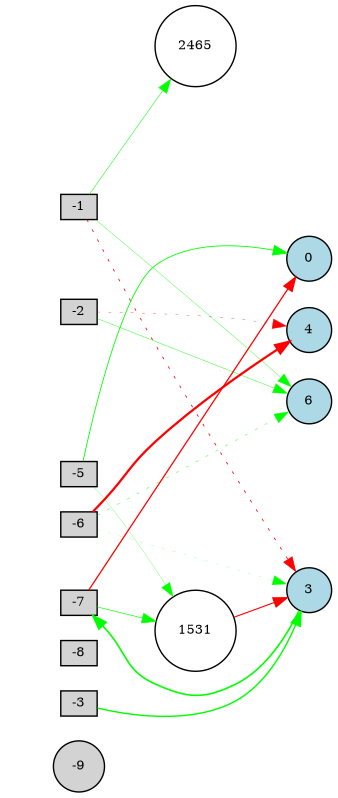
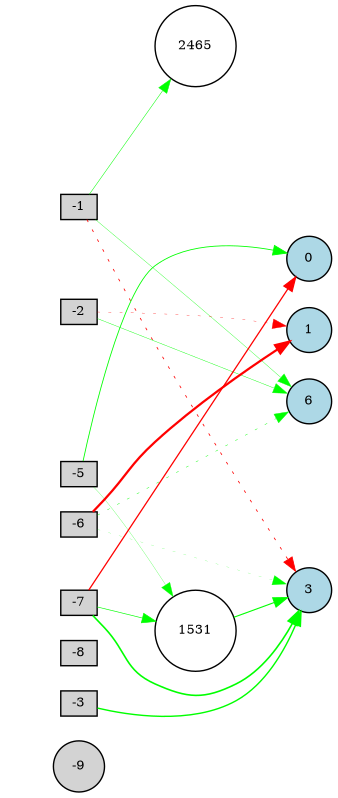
node "4": label "4" -> "1"
edge "1531" -> "3": color red -> green
edge "3" -> "-7": reversed
